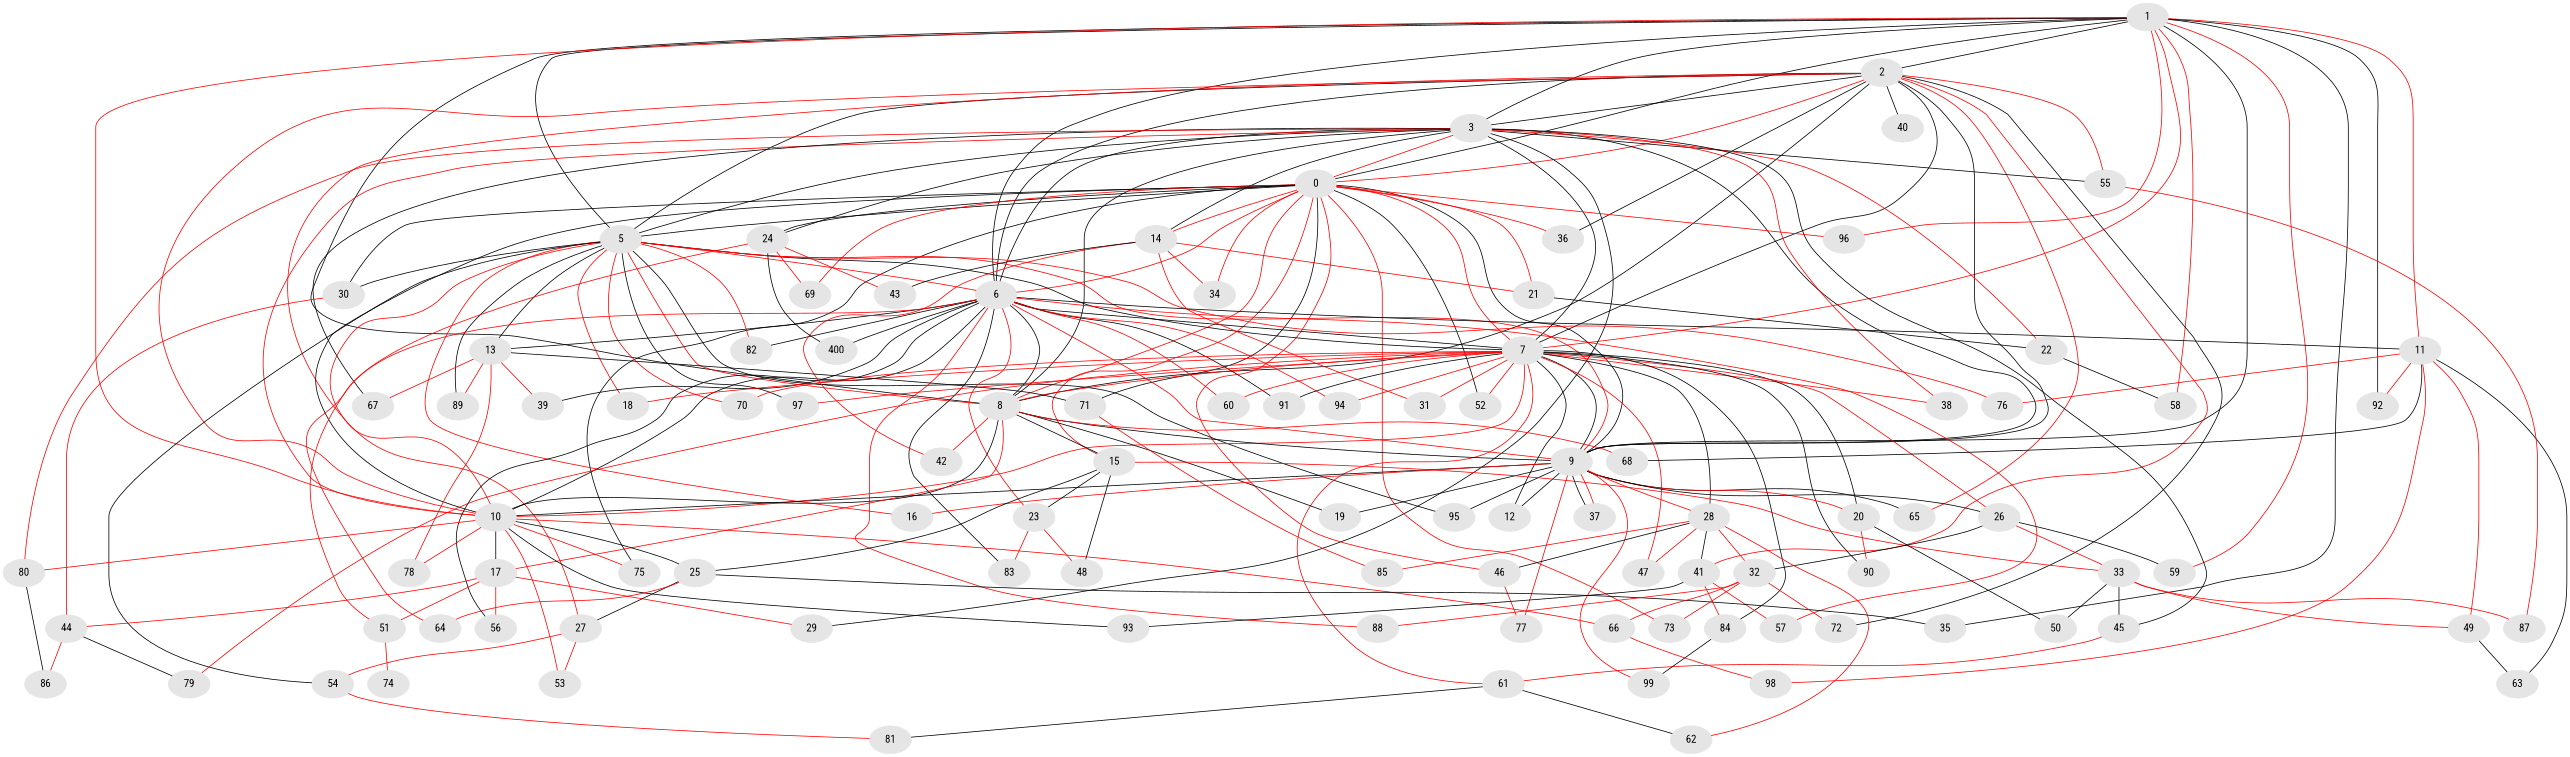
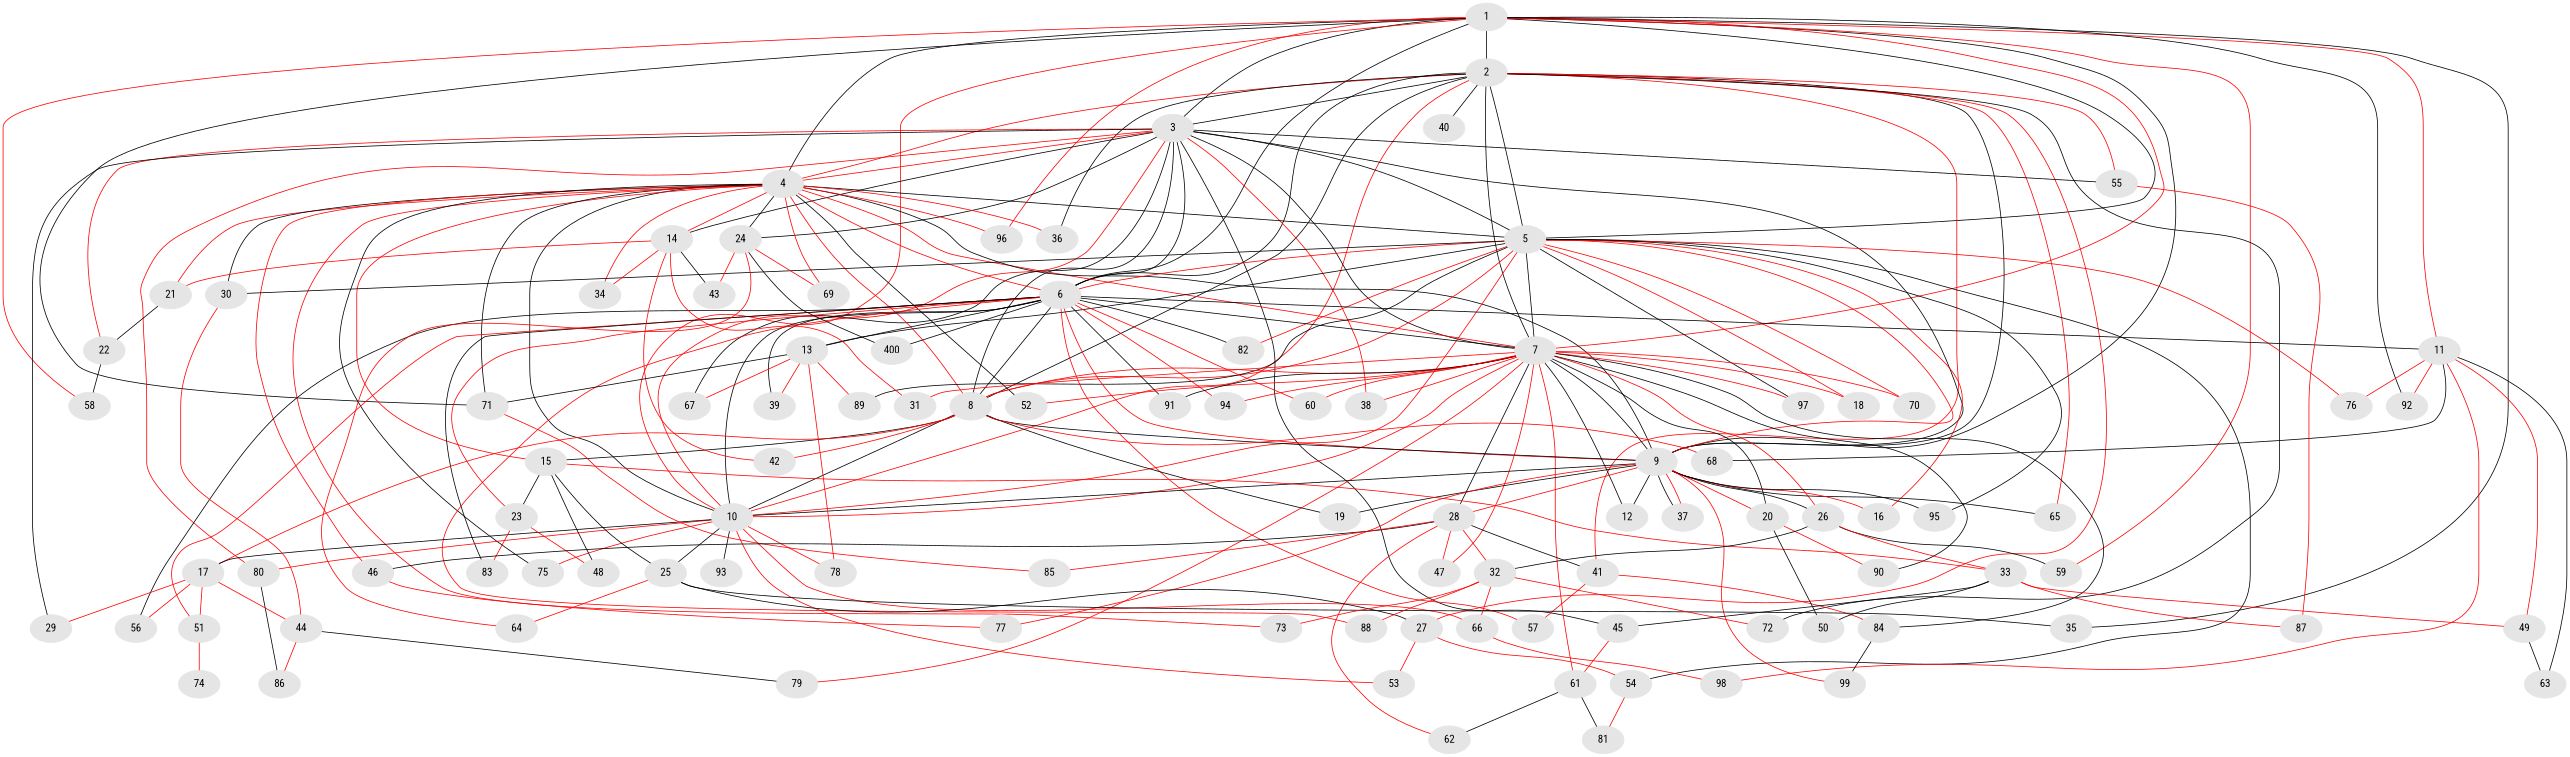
edge "1" -- "8": now "1" -- "71"
node "0": label "0" -> "4"
edge "41" -- "93": removed
